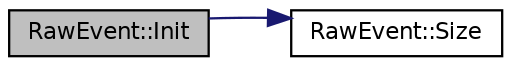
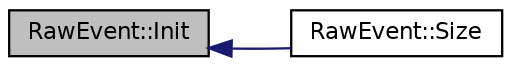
edge "RawEvent::Init" -> "RawEvent::Size": reversed
